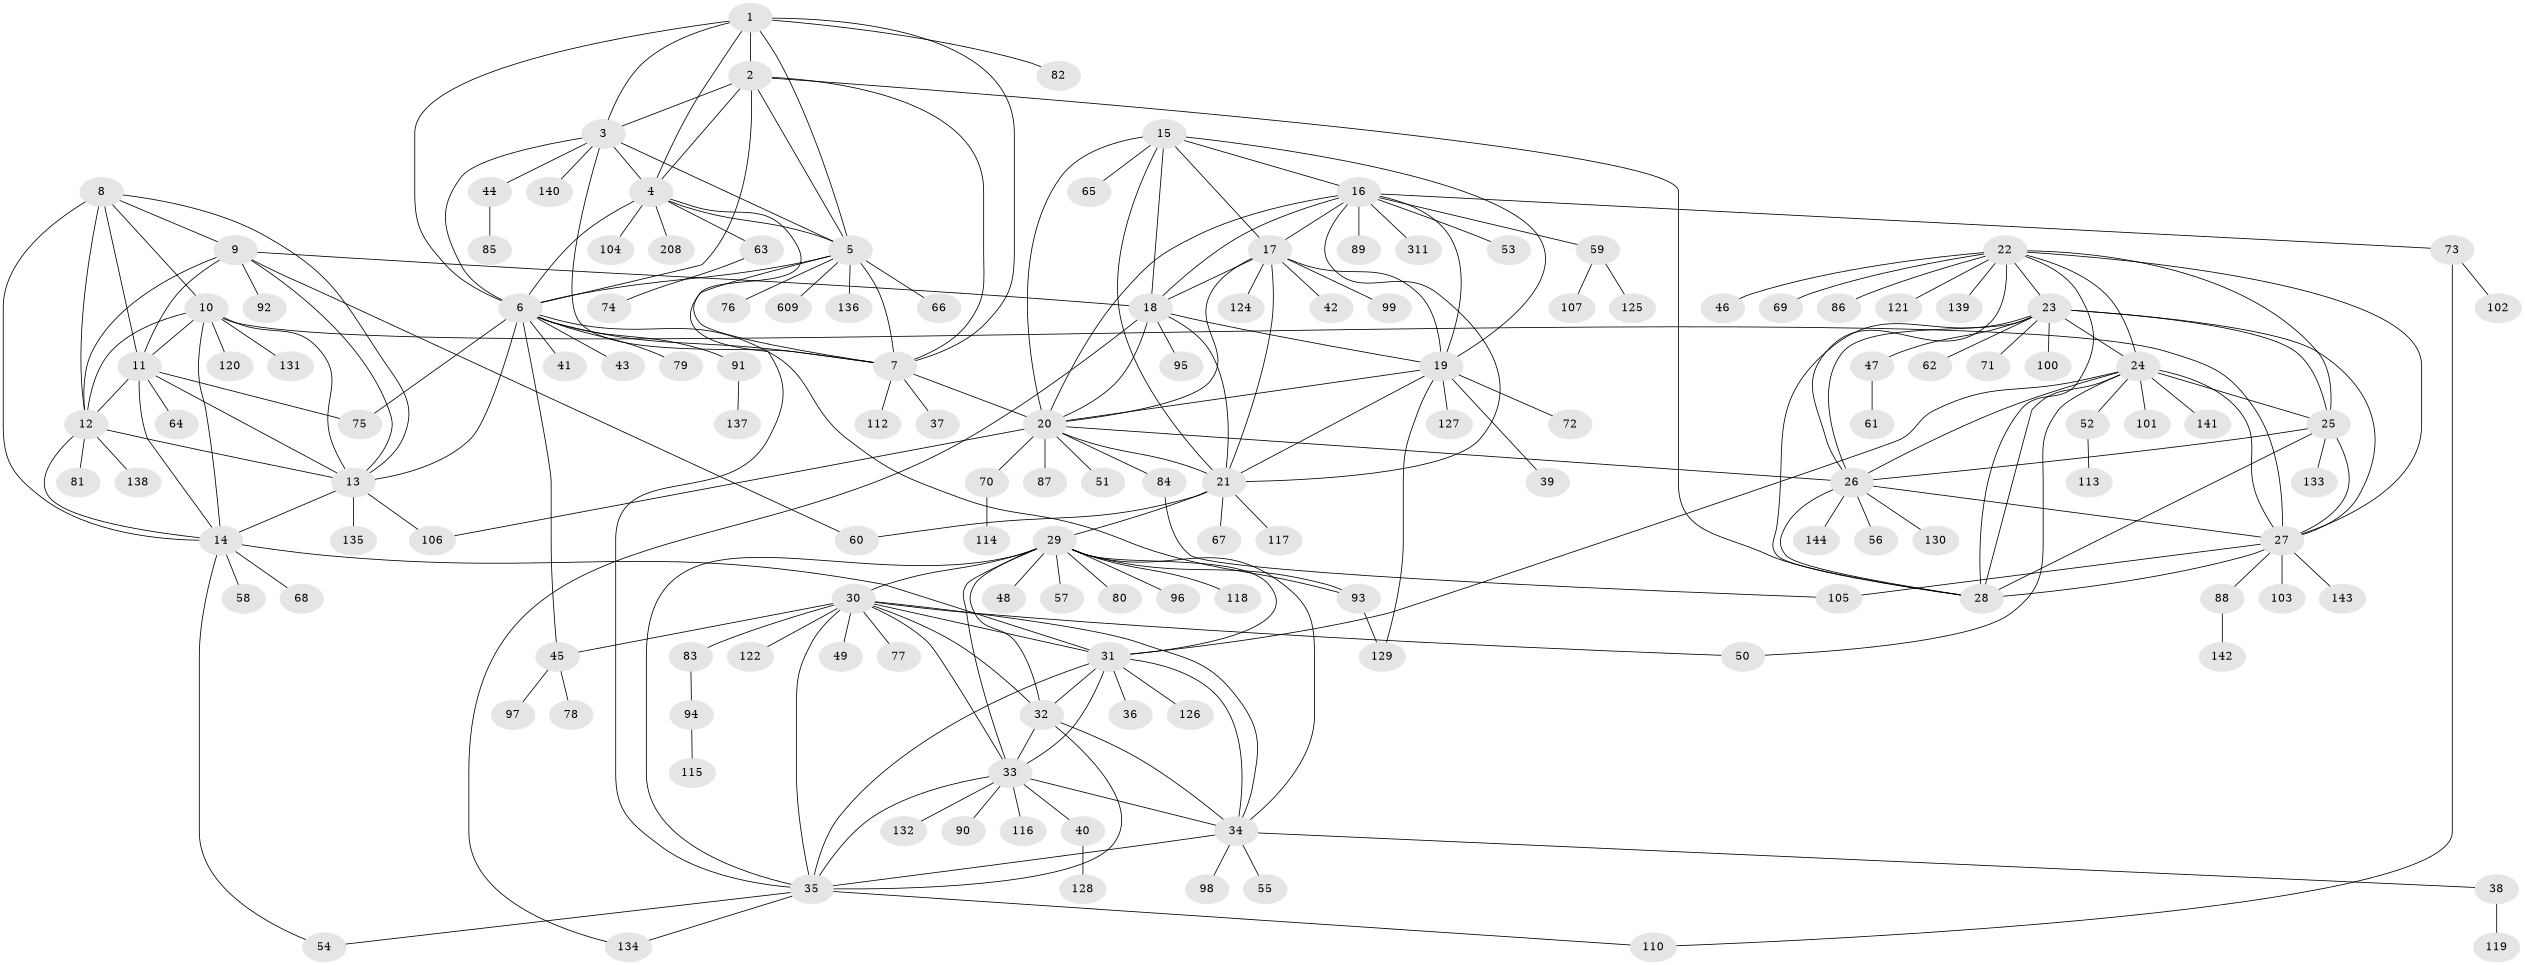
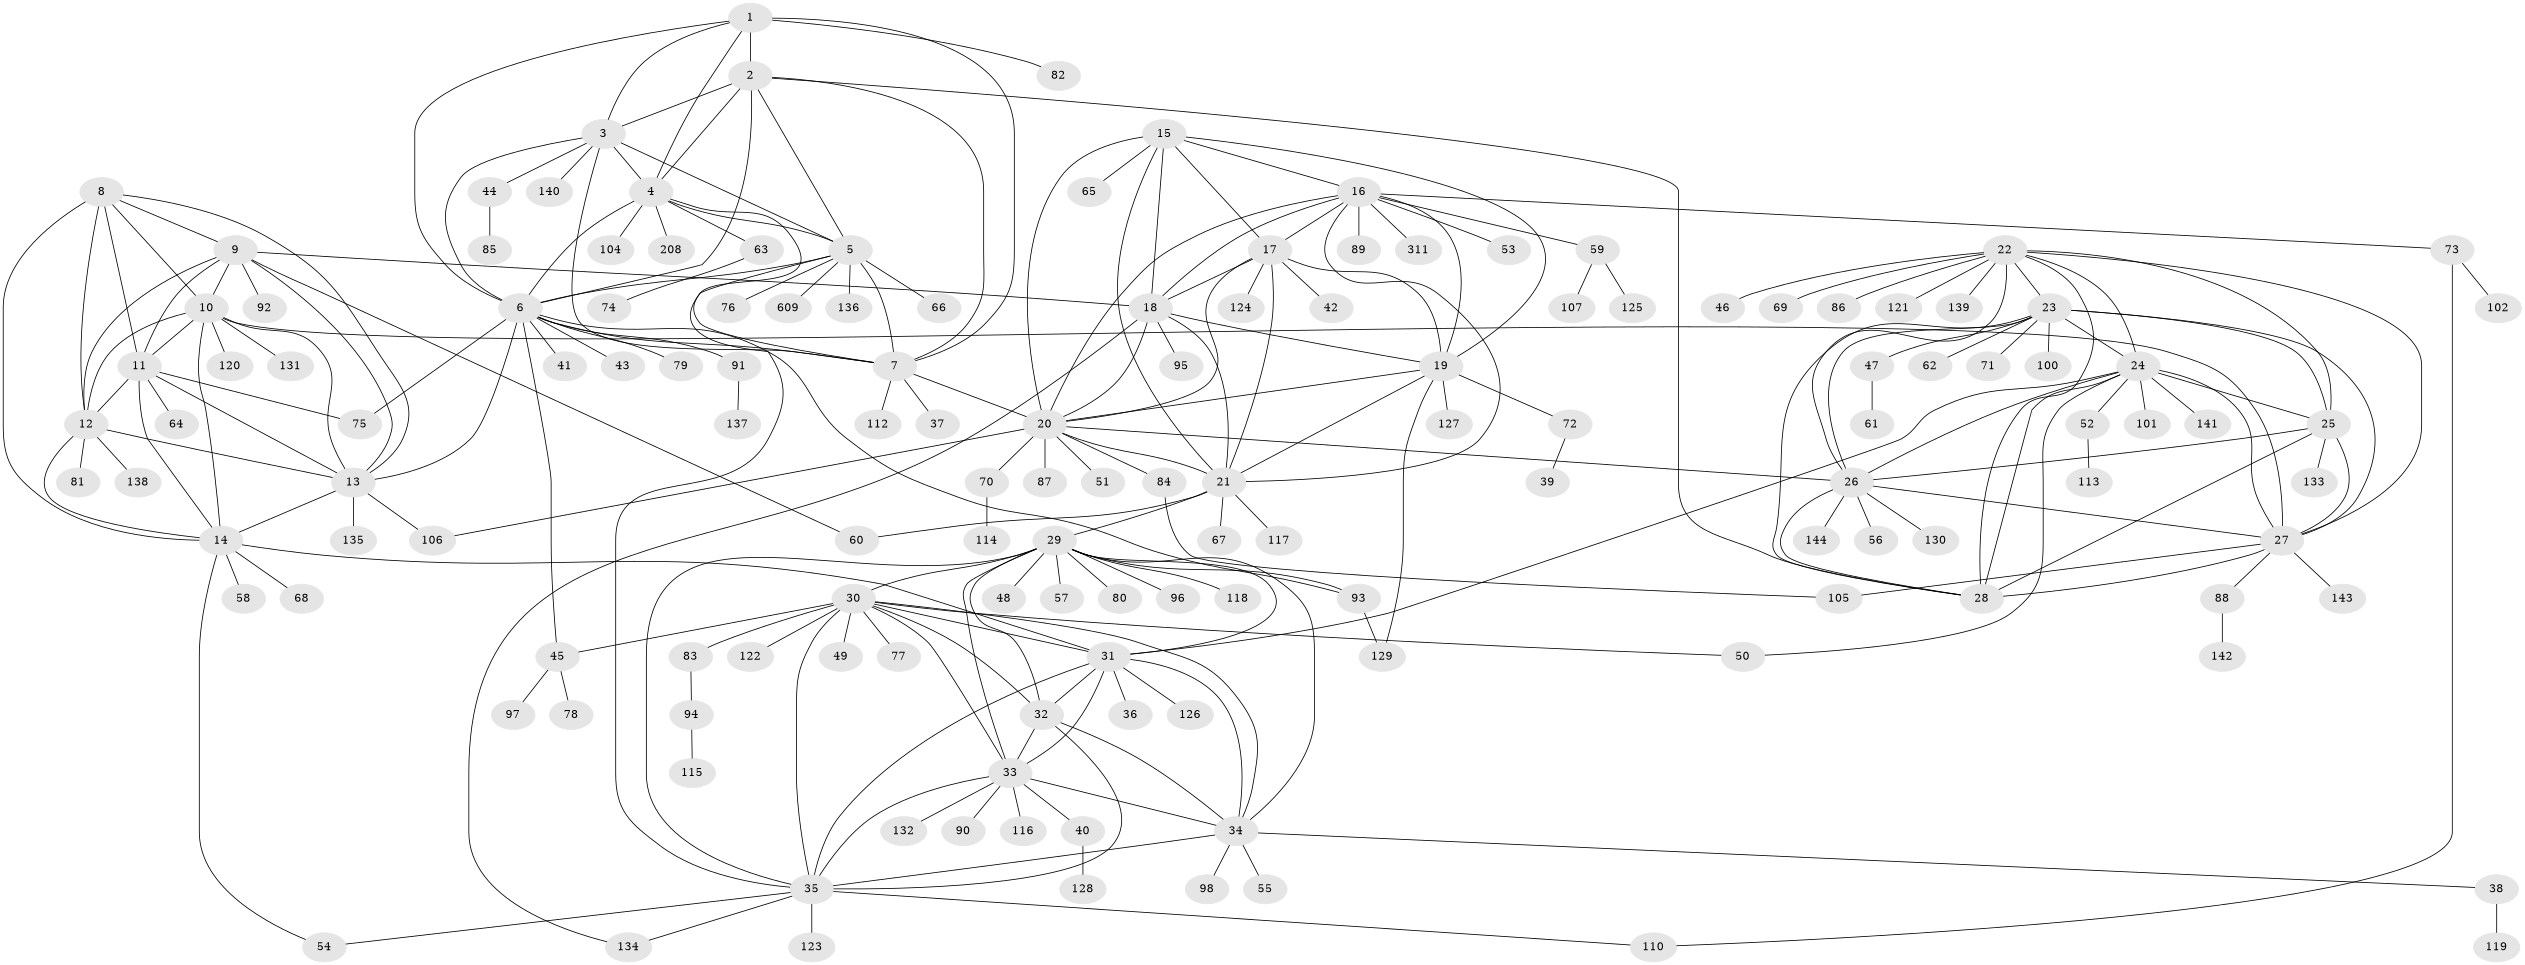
edge "1" -- "5": removed
edge "9" -- "10": added
node "99": removed
edge "19" -- "39": now "72" -- "39"
node "103": removed
node "123": added
